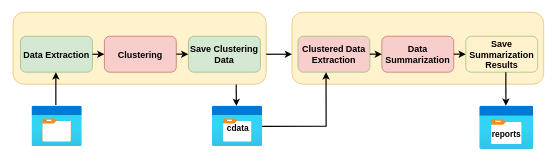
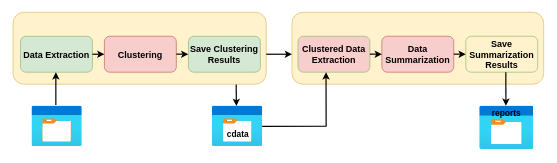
node "Save Clustering Data": label "Save Clustering Data" -> "Save Clustering Results"
node "cdata": moved (238, 128) -> (238, 134)
node "reports": moved (507, 134) -> (507, 113)
